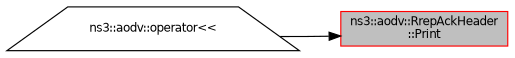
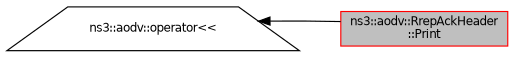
edge "ns3::aodv::operator<<" -> "ns3::aodv::RrepAckHeader ::Print": reversed
